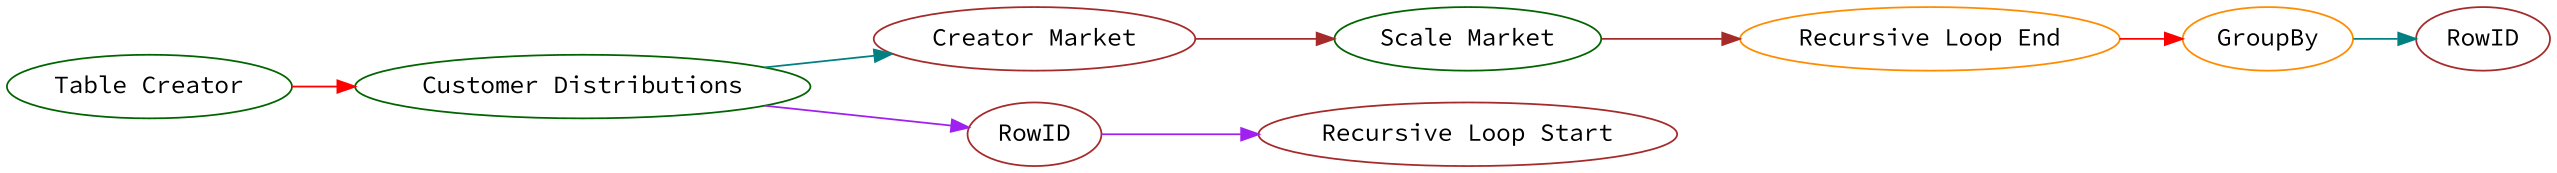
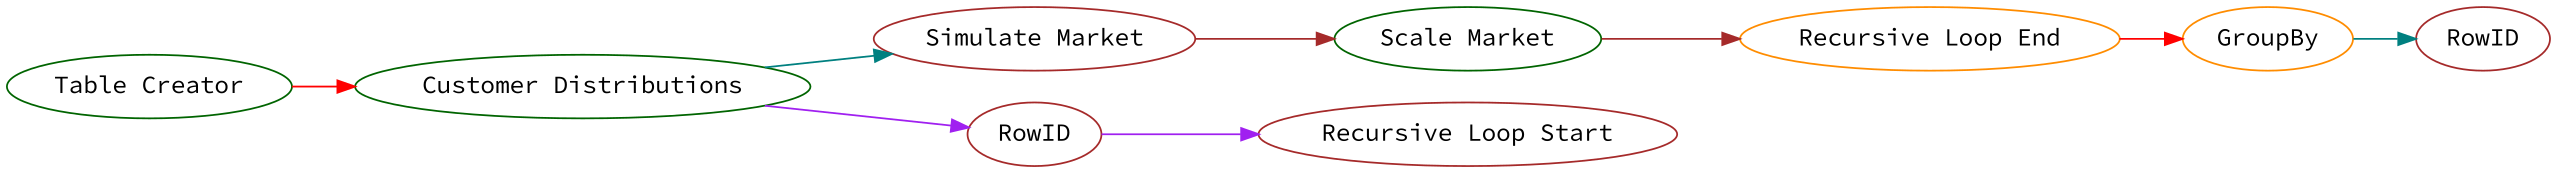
node "Creator Market": label "Creator Market" -> "Simulate Market"
